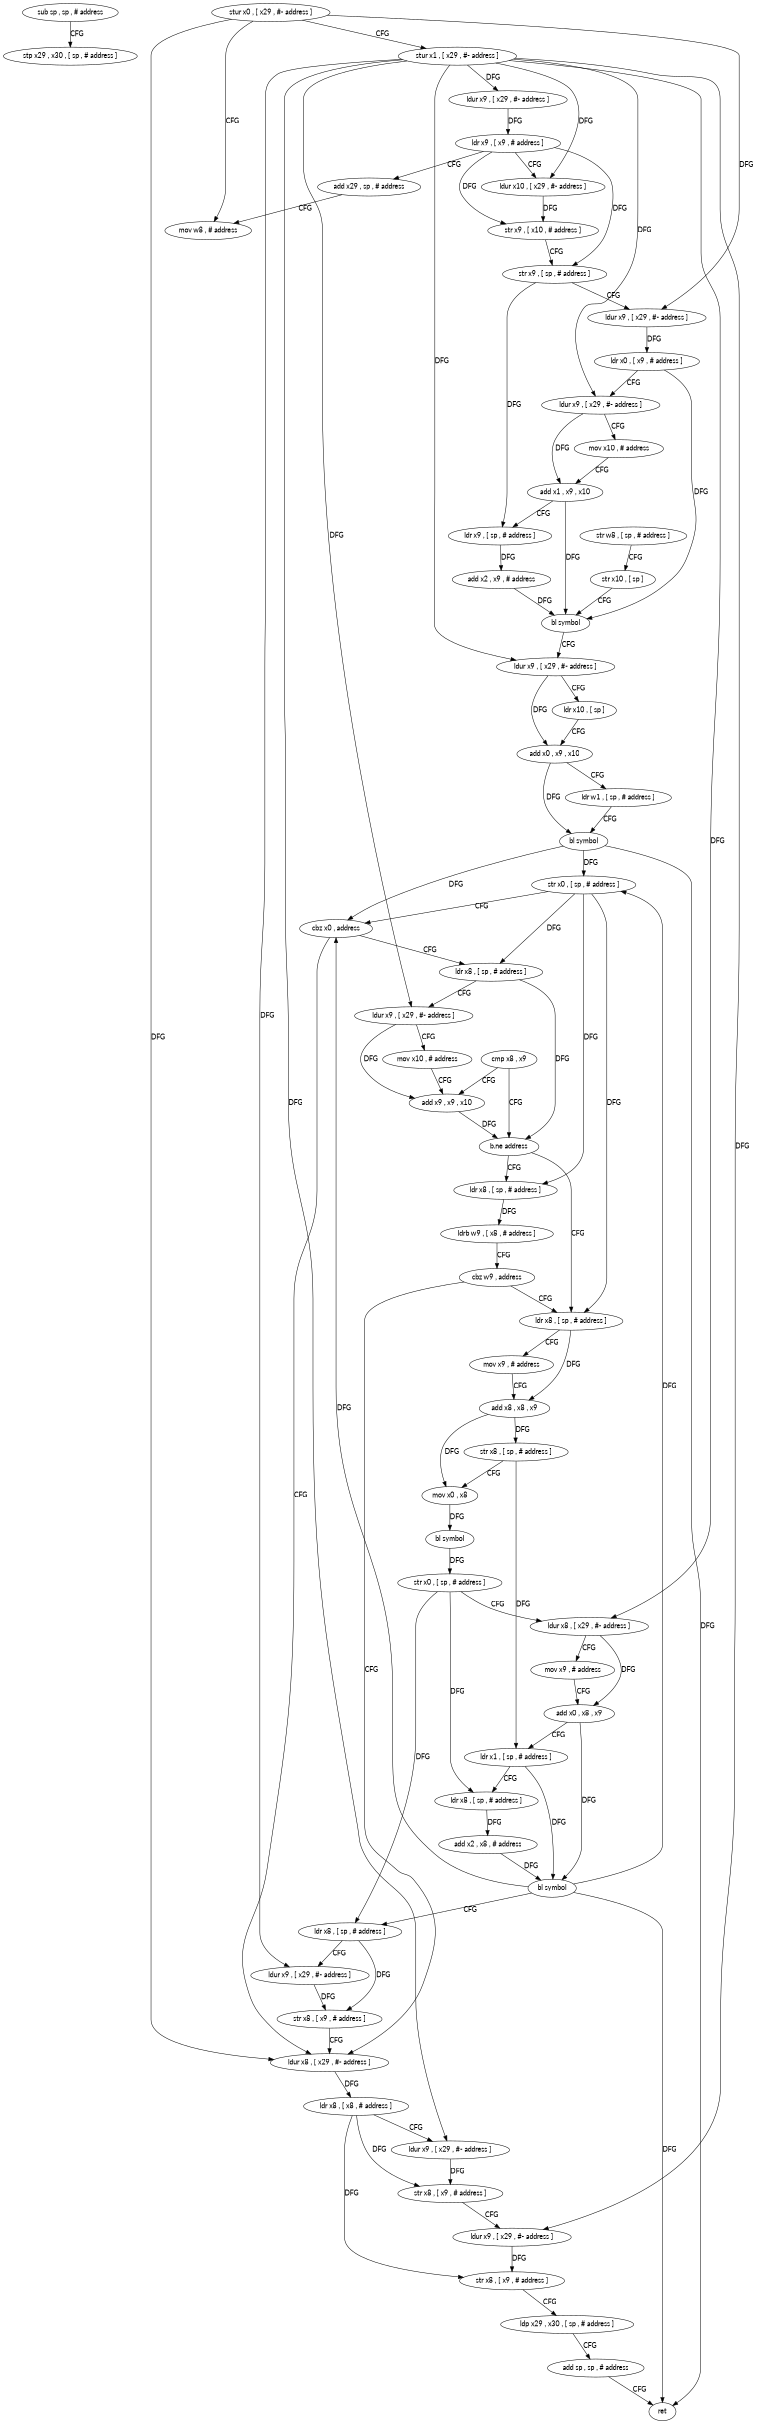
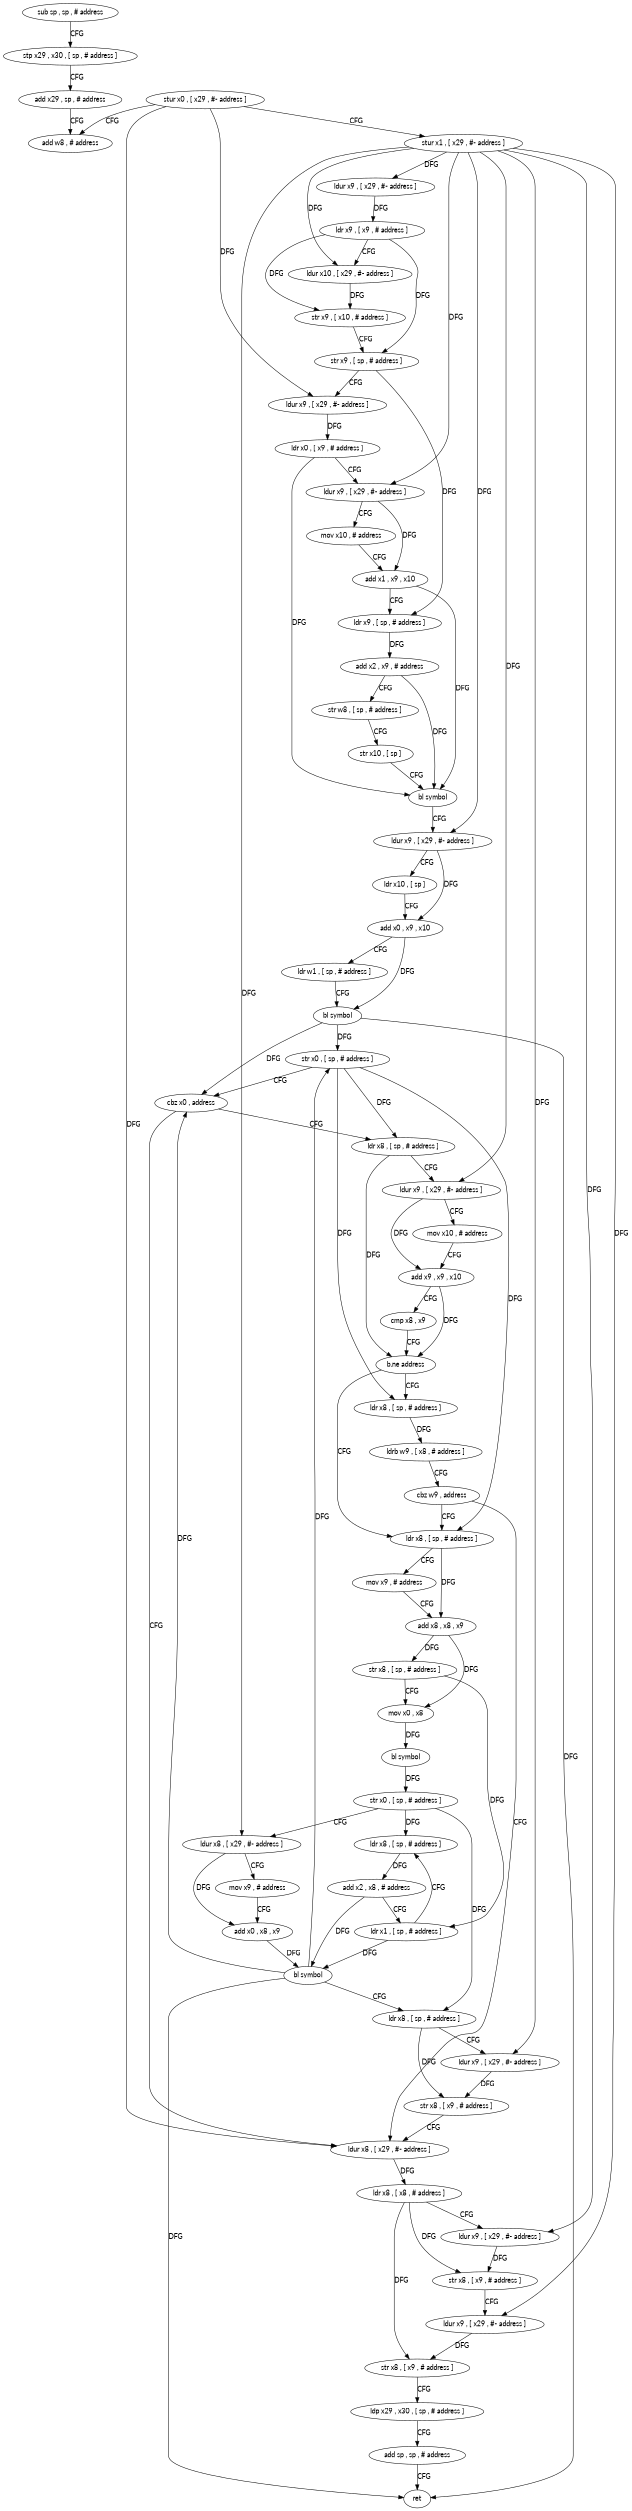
edge "ldr x9 , [ x9 , # address ]" -> "add x29 , sp , # address": now "stp x29 , x30 , [ sp , # address ]" -> "add x29 , sp , # address"
node "mov w8 , # address": label "mov w8 , # address" -> "add w8 , # address"
edge "add x2 , x9 , # address" -> "str w8 , [ sp , # address ]": added, label "CFG"
edge "cmp x8 , x9" -> "add x9 , x9 , x10": reversed
edge "add x0 , x8 , x9" -> "ldr x1 , [ sp , # address ]": now "add x2 , x8 , # address" -> "ldr x1 , [ sp , # address ]"
